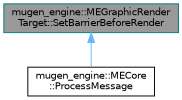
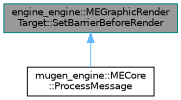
node "mugen_engine::MEGraphicRender Target::SetBarrierBeforeRender": label "mugen_engine::MEGraphicRender Target::SetBarrierBeforeRender" -> "engine_engine::MEGraphicRender Target::SetBarrierBeforeRender"
